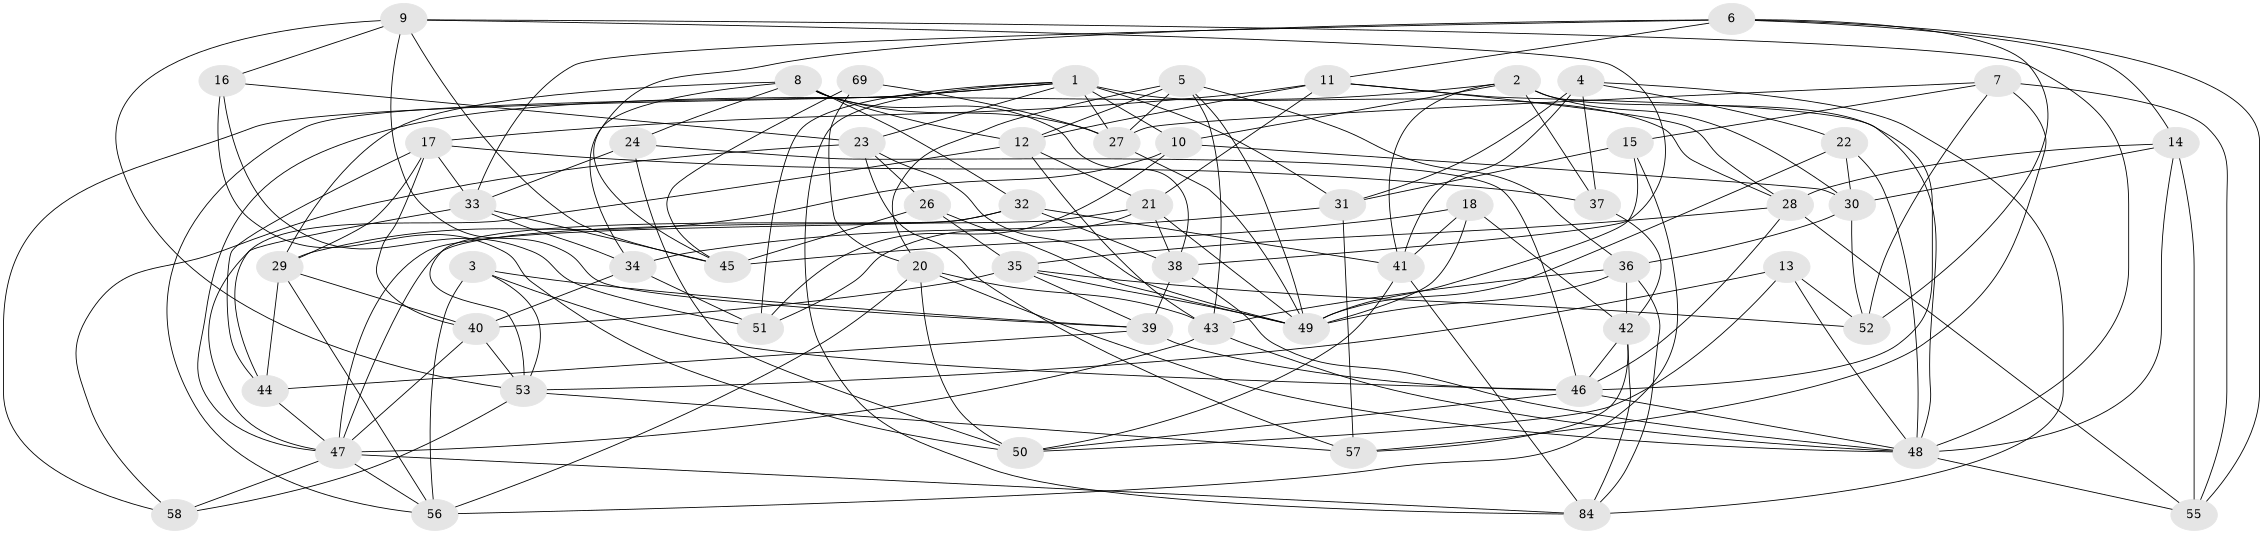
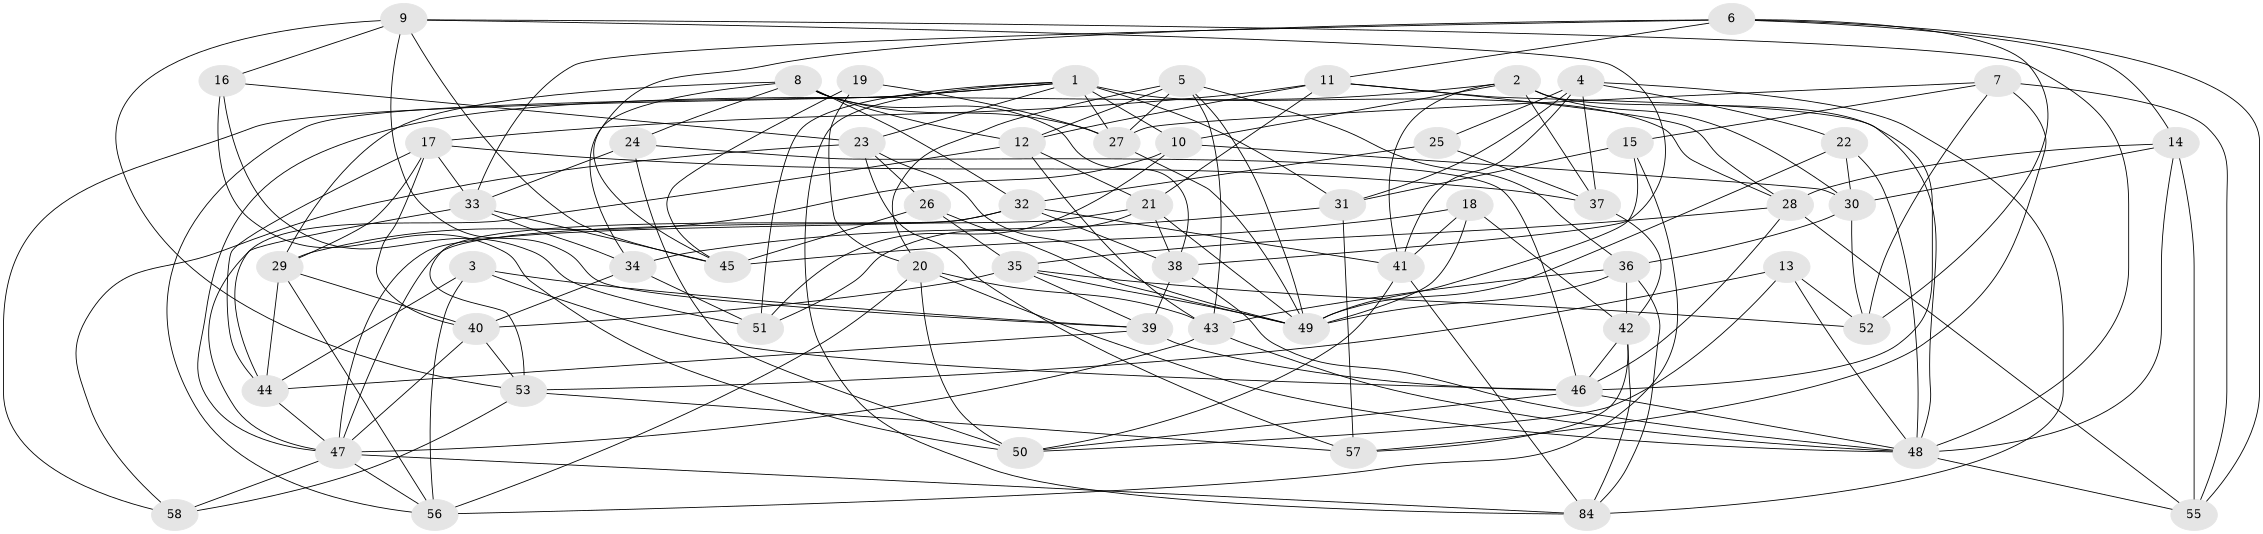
node "69": label "69" -> "19"
node "25": added
edge "3" -- "53": now "3" -- "44"
